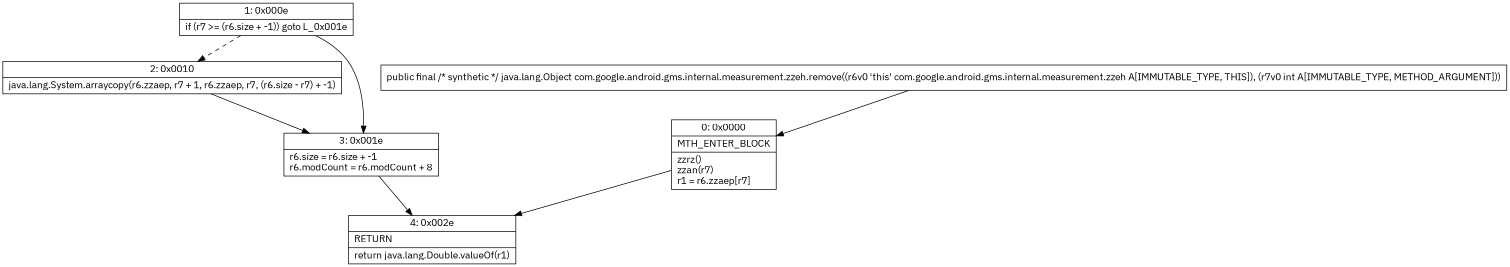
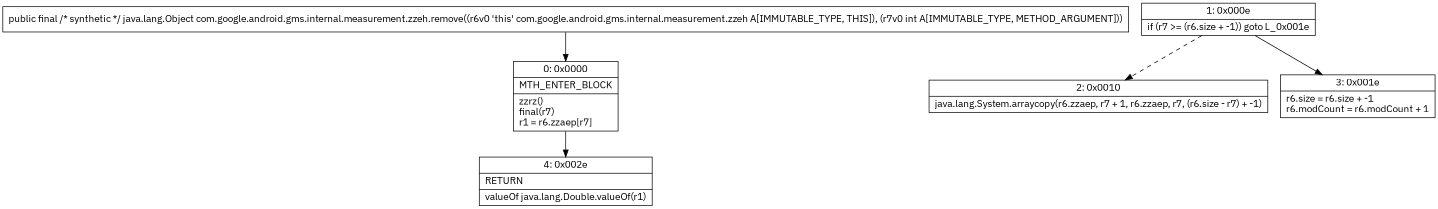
edge "2: 0x0010" -> "3: 0x001e": removed
node "3: 0x001e": text "r6.modCount = r6.modCount + 8" -> "r6.modCount = r6.modCount + 1"
node "0: 0x0000": text "zzan(r7)" -> "final(r7)"
edge "3: 0x001e" -> "4: 0x002e": removed
node "4: 0x002e": text "return java.lang.Double.valueOf(r1)" -> "valueOf java.lang.Double.valueOf(r1)"
